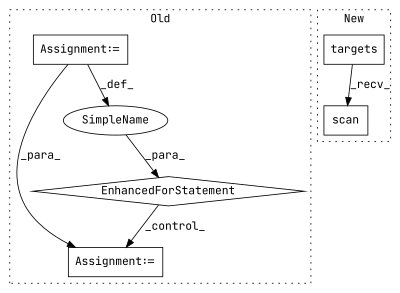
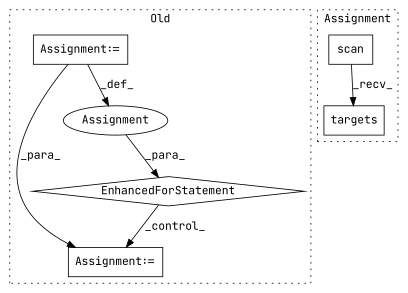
cluster "New": label "New" -> "Assignment"
edge "targets" -> "scan": reversed
node "SimpleName": label "SimpleName" -> "Assignment"
